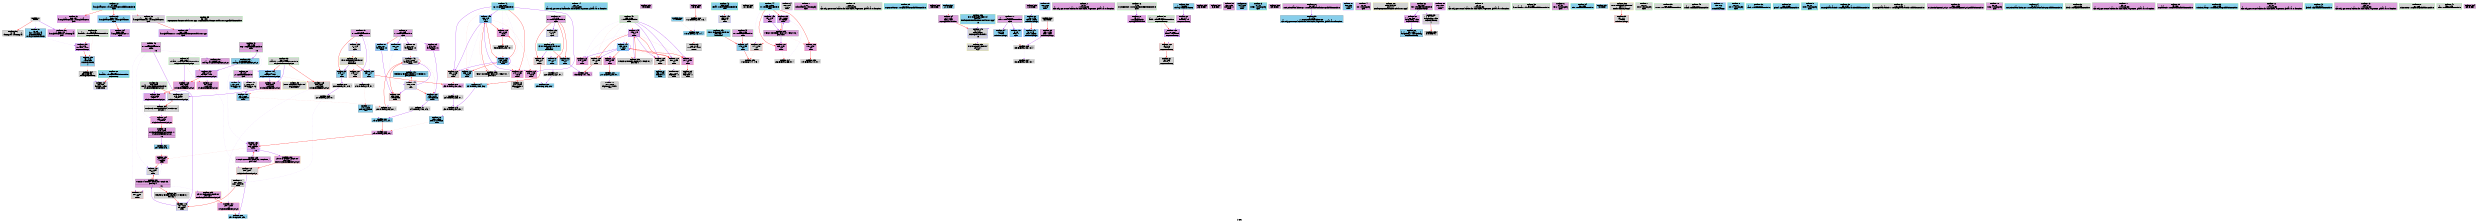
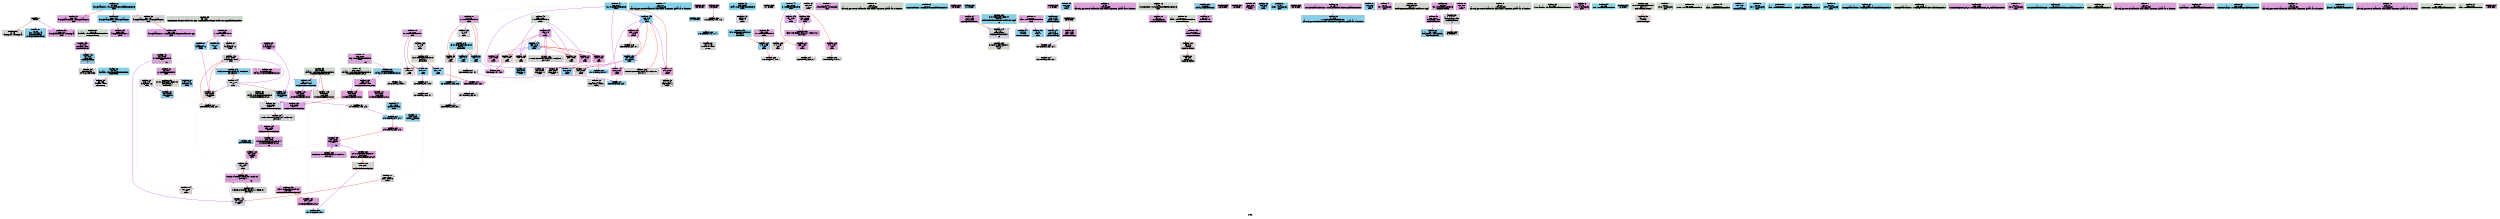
edge "NodeID: 149" -> "NodeID: 116": reversed
edge "NodeID: 75" -> "NodeID: 292": now "NodeID: 75" -> "NodeID: 123"
